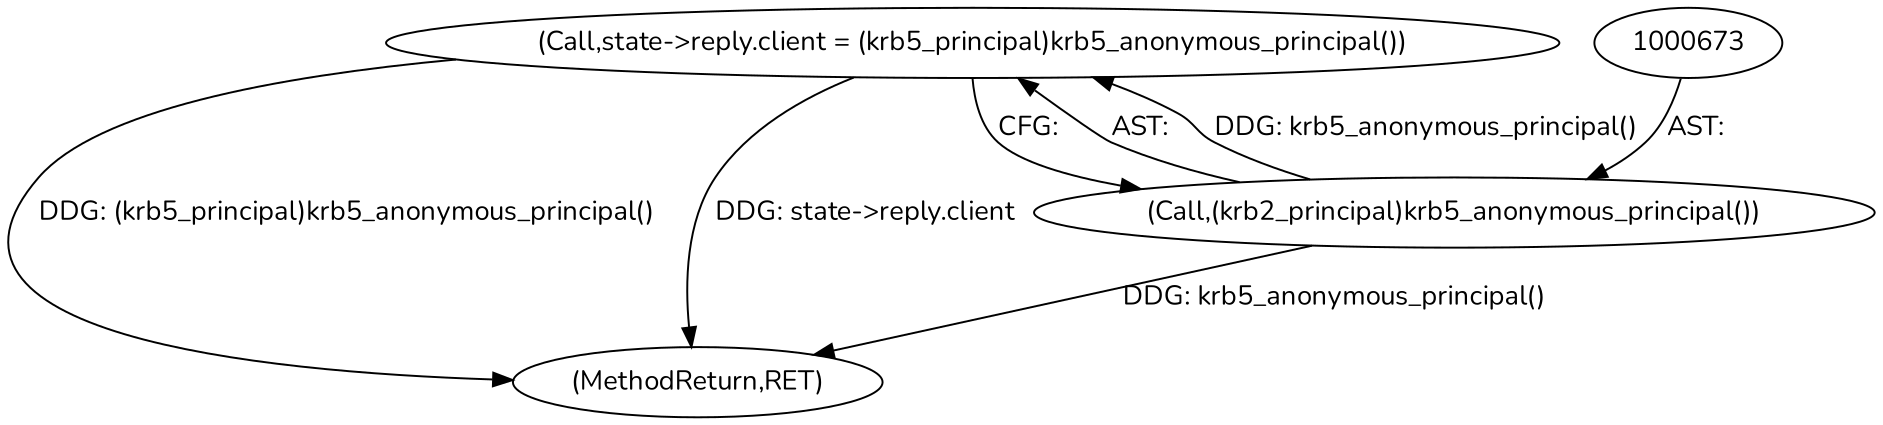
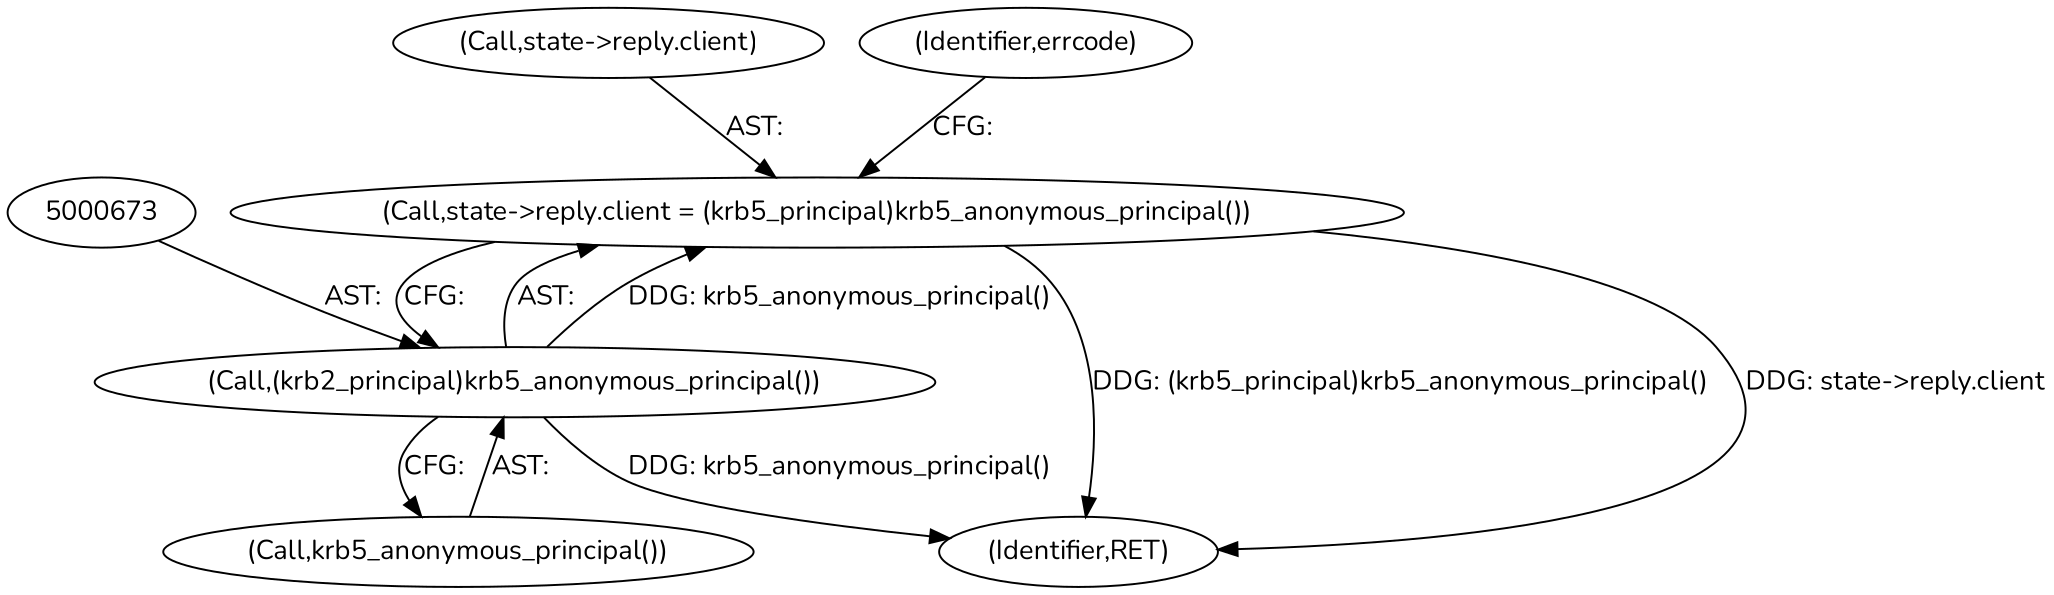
node "(Call,state->reply.client)": added
node "(Identifier,errcode)": added
node "1000673": label "1000673" -> "5000673"
node "(MethodReturn,RET)": label "(MethodReturn,RET)" -> "(Identifier,RET)"
node "(Call,krb5_anonymous_principal())": added
